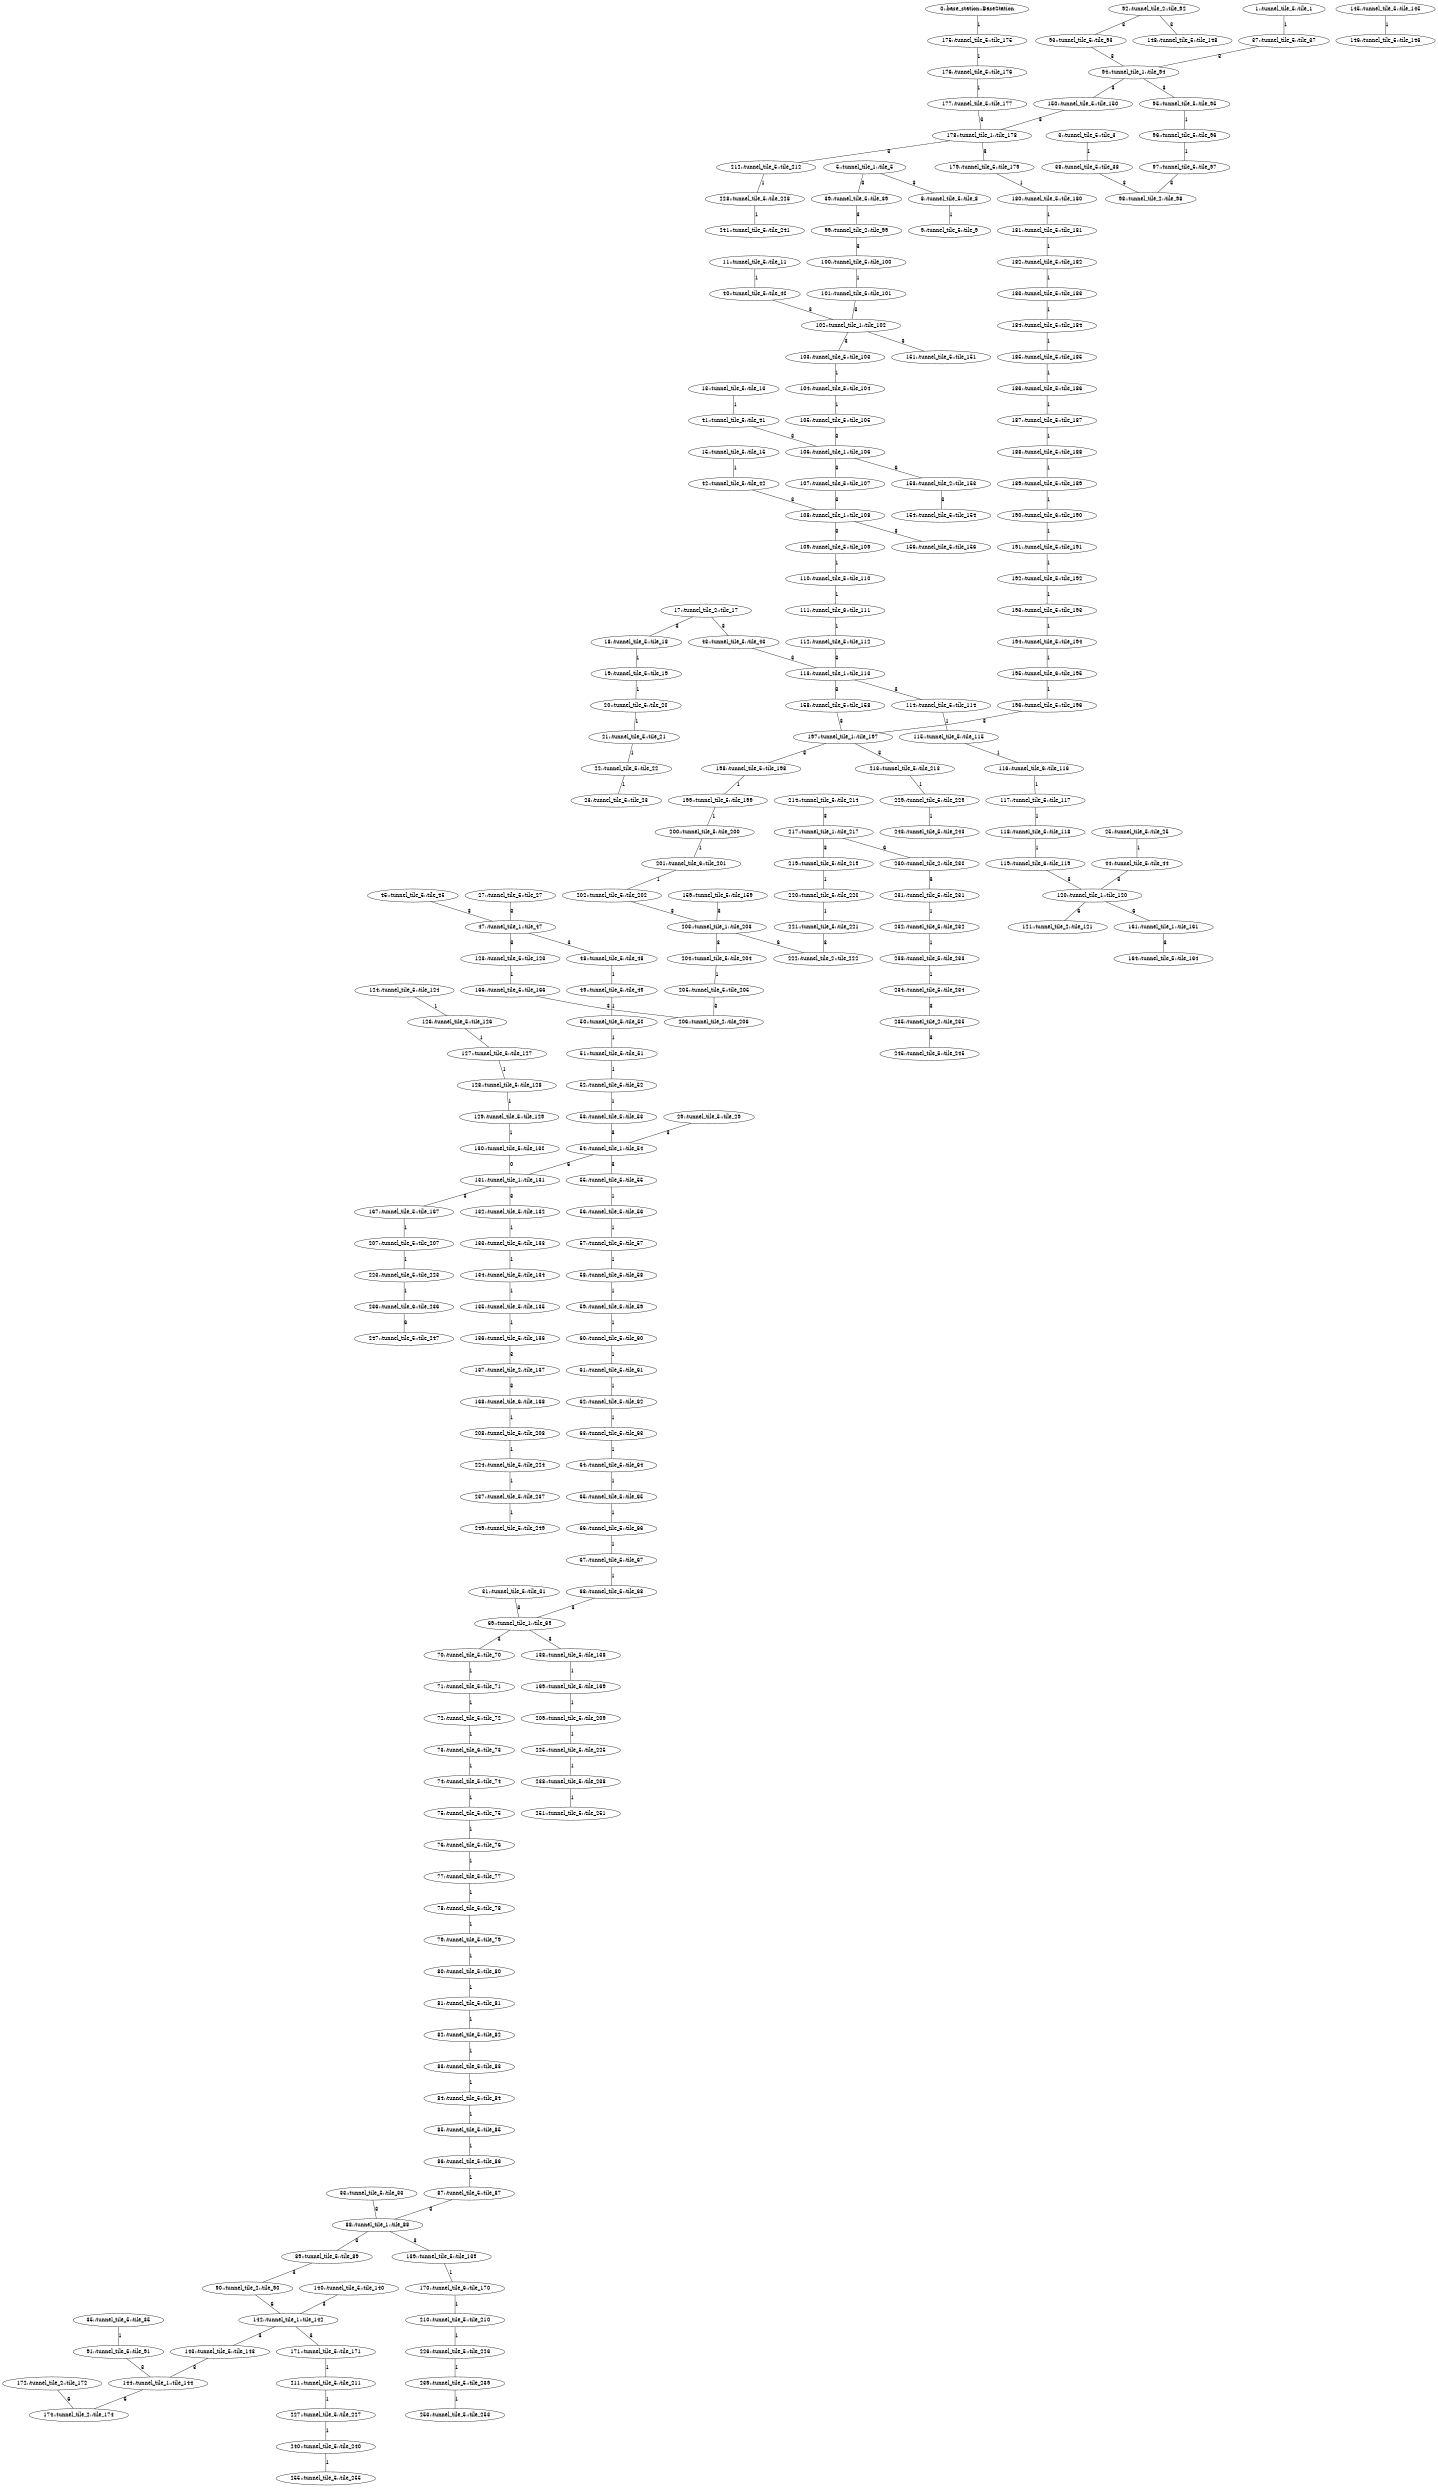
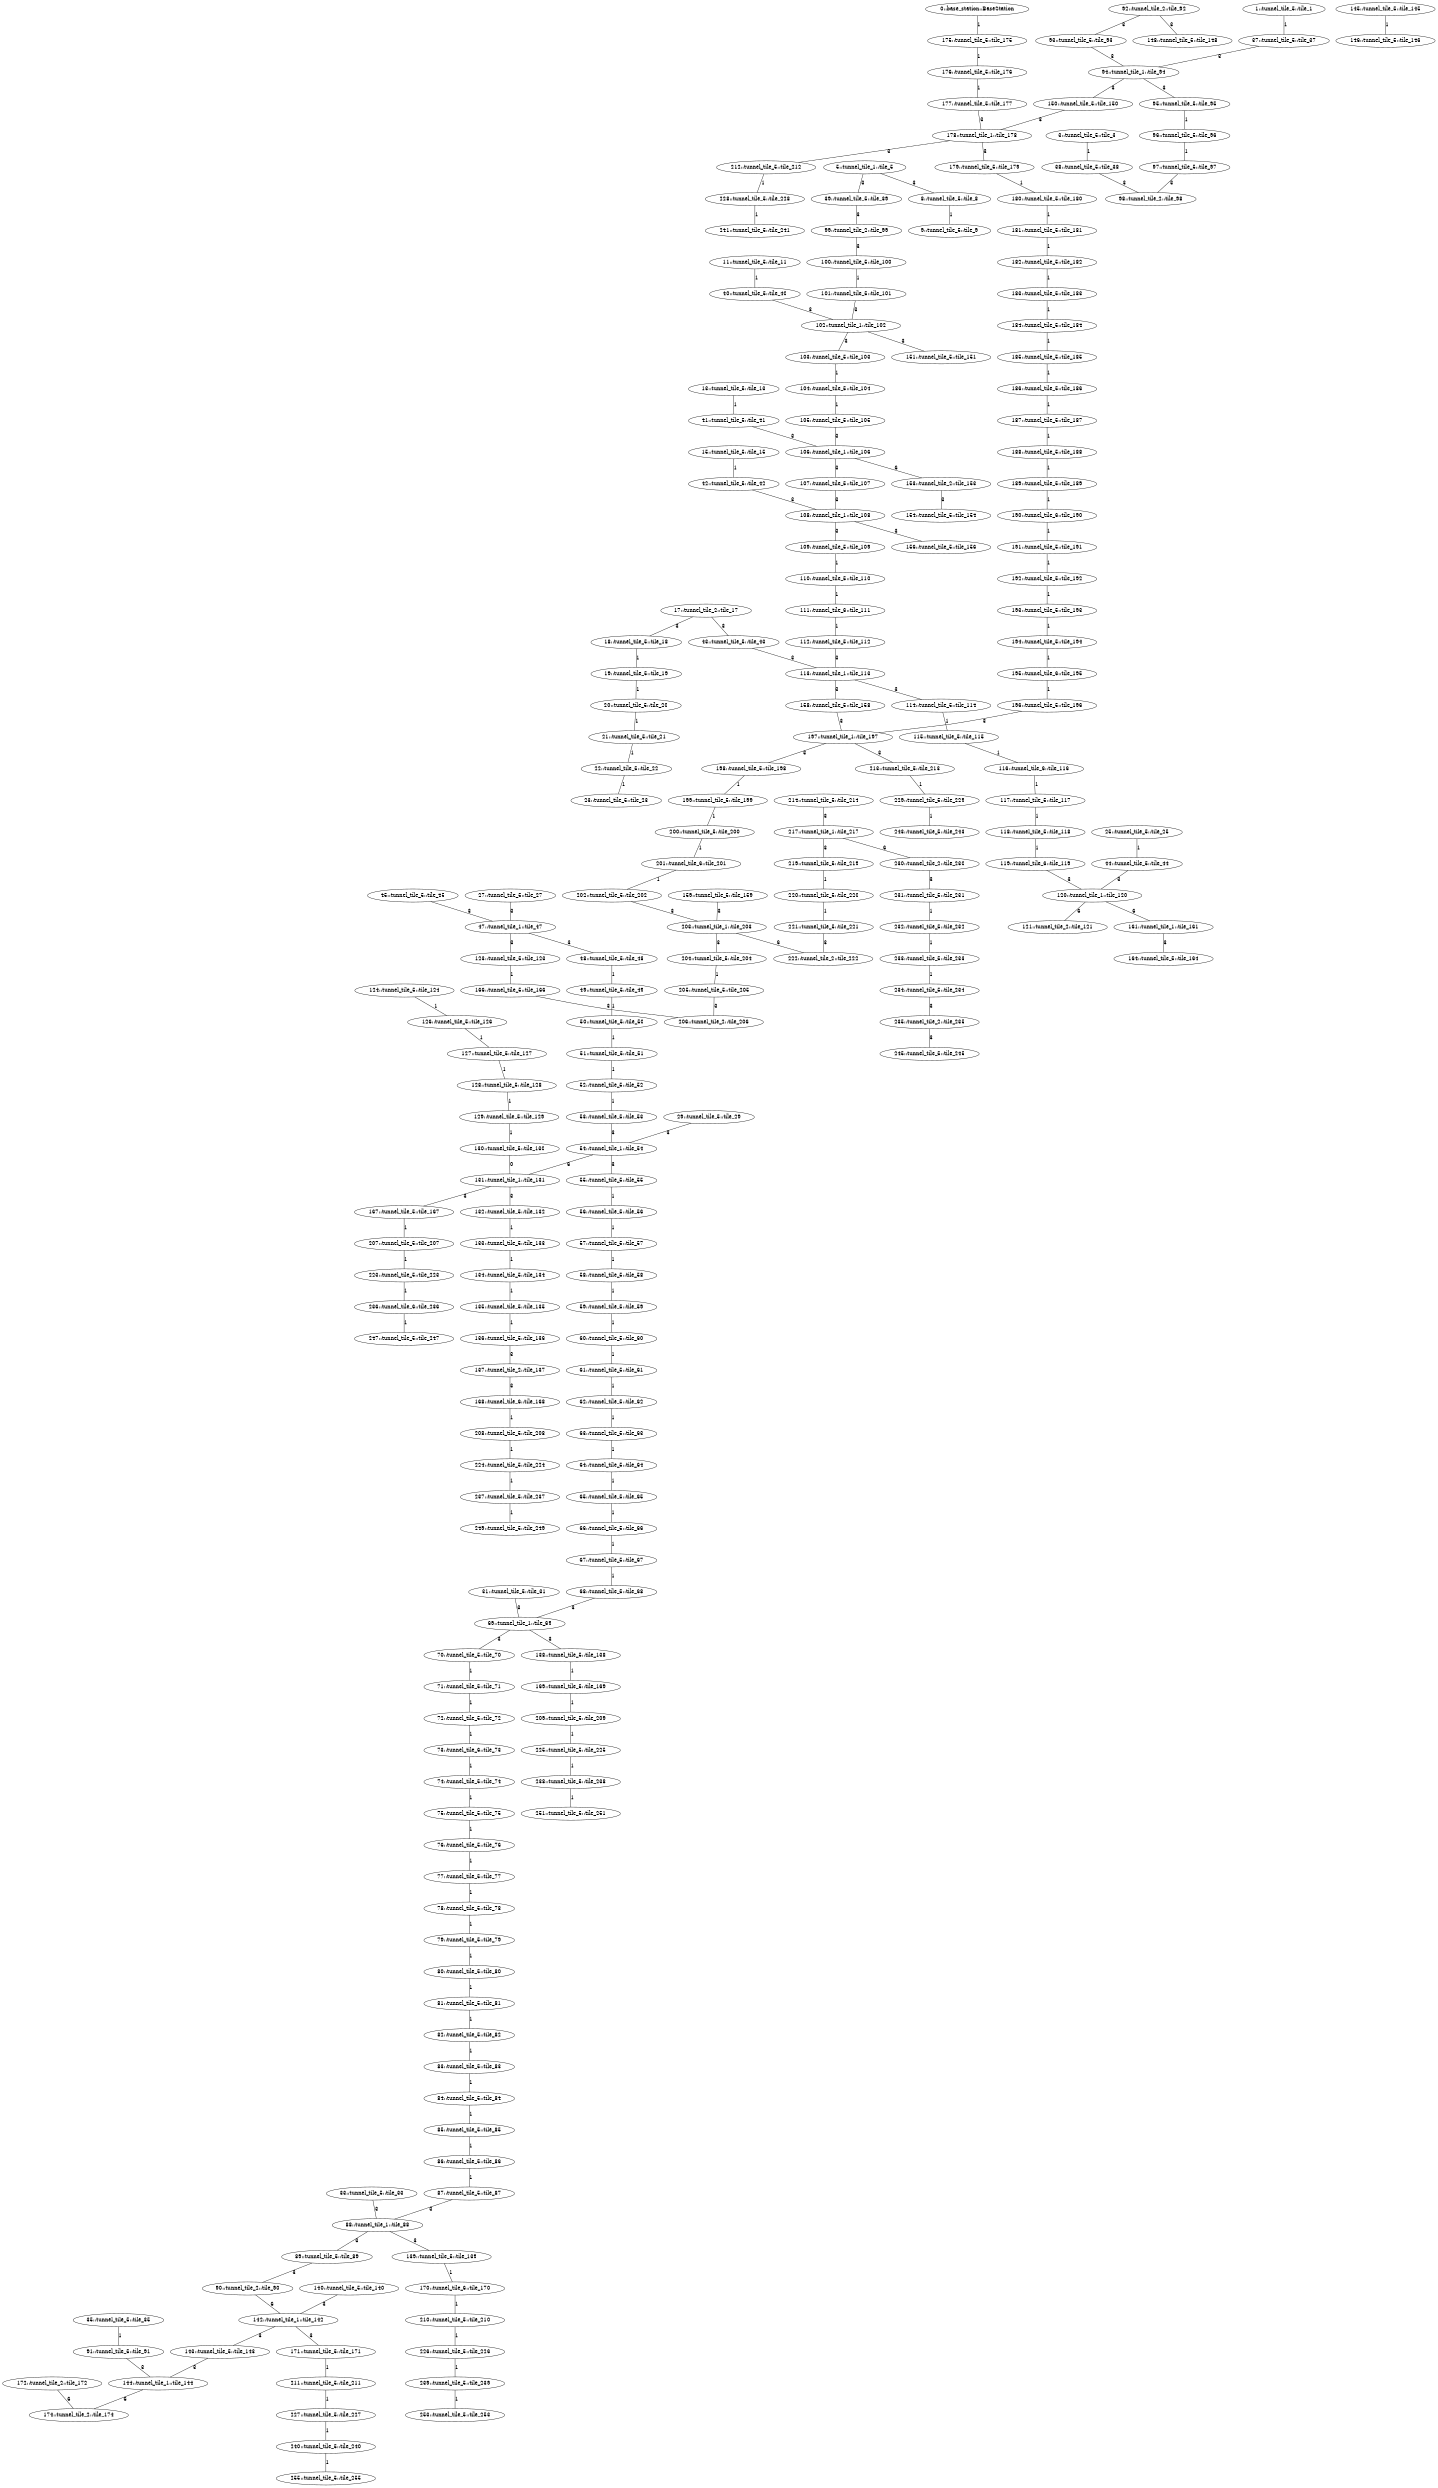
edge "236::tunnel_tile_6::tile_236" -- "247::tunnel_tile_5::tile_247": label "6" -> "1"
